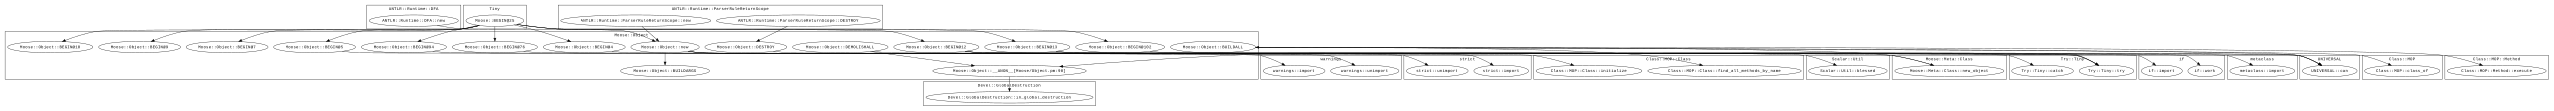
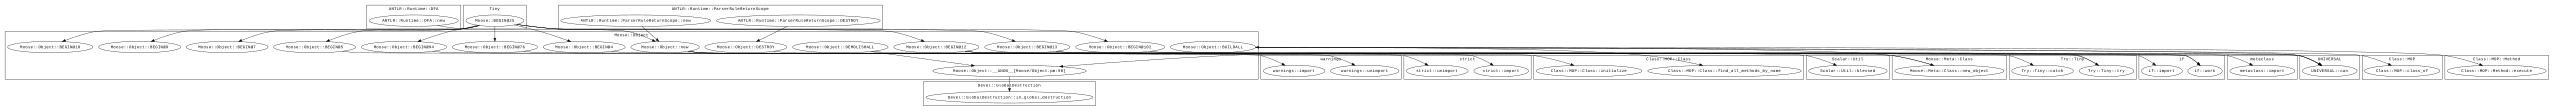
edge "Moose::Object::BEGIN@13" -> "Try::Tiny::try": now "Moose::Object::BEGIN@13" -> "if::work"
node "Moose::Object::BUILDARGS": removed
